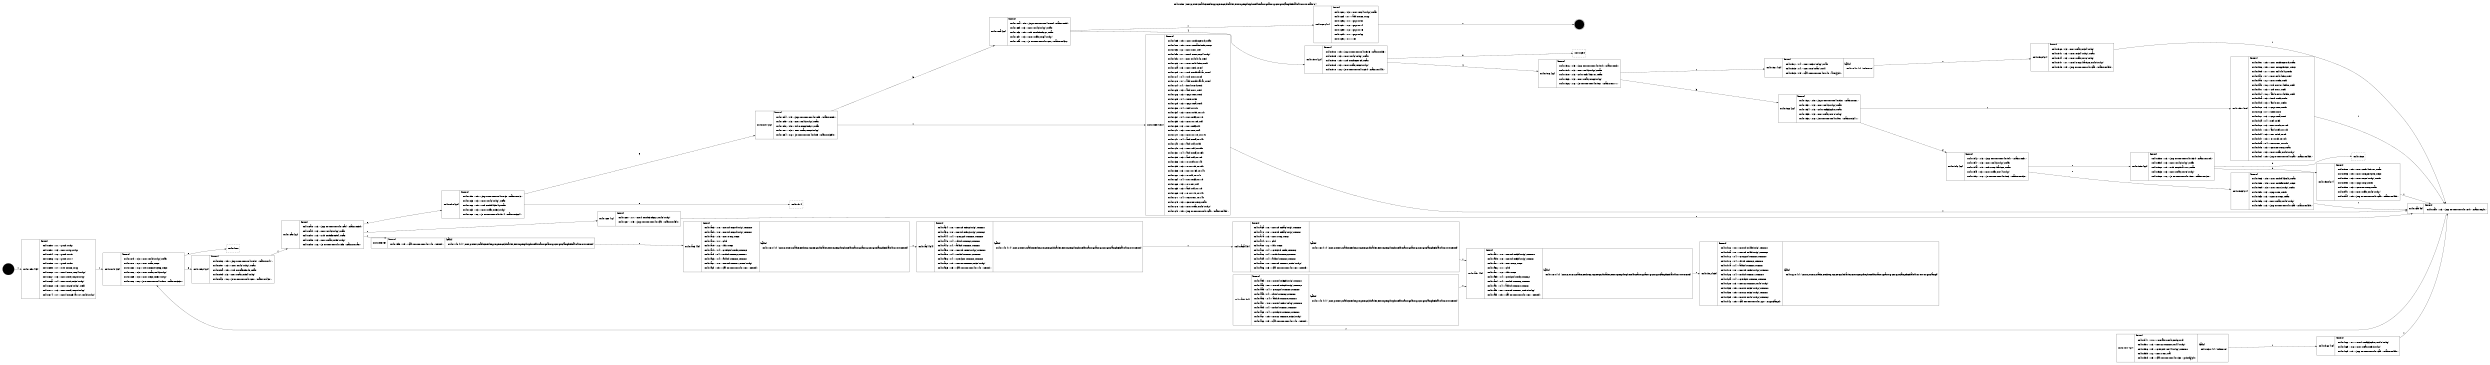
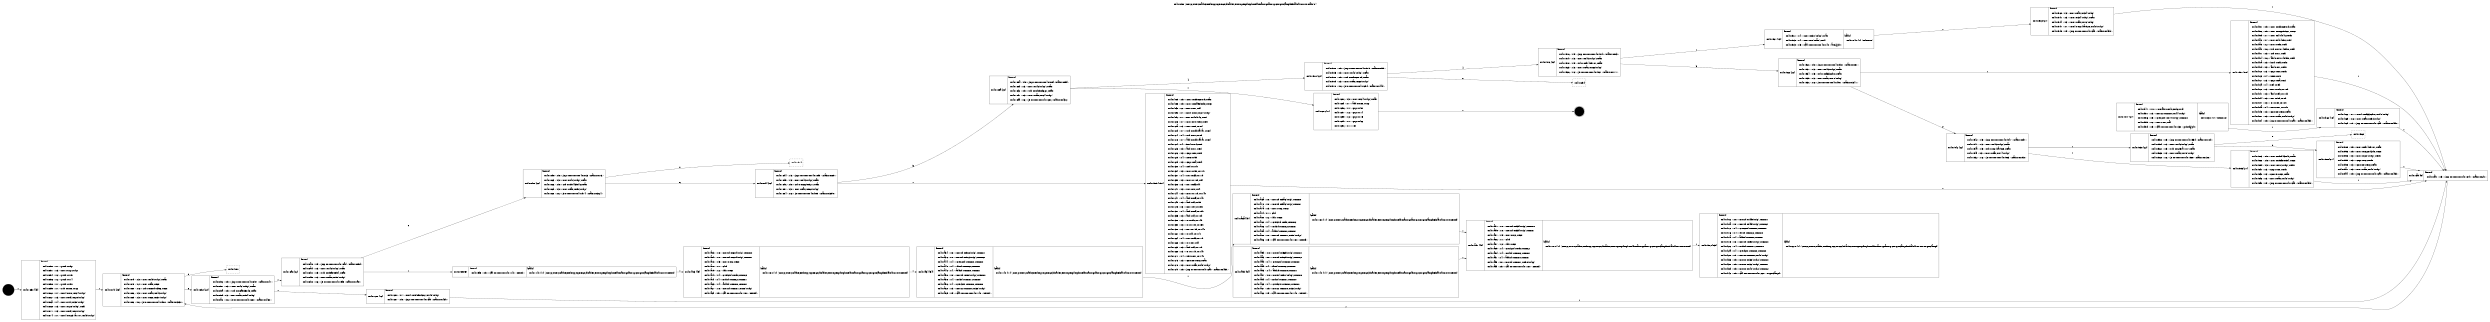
edge "0x4018a8 [22]" -> "0x401c80 [12]": now "0x401892 [22]" -> "0x401c80 [12]"
